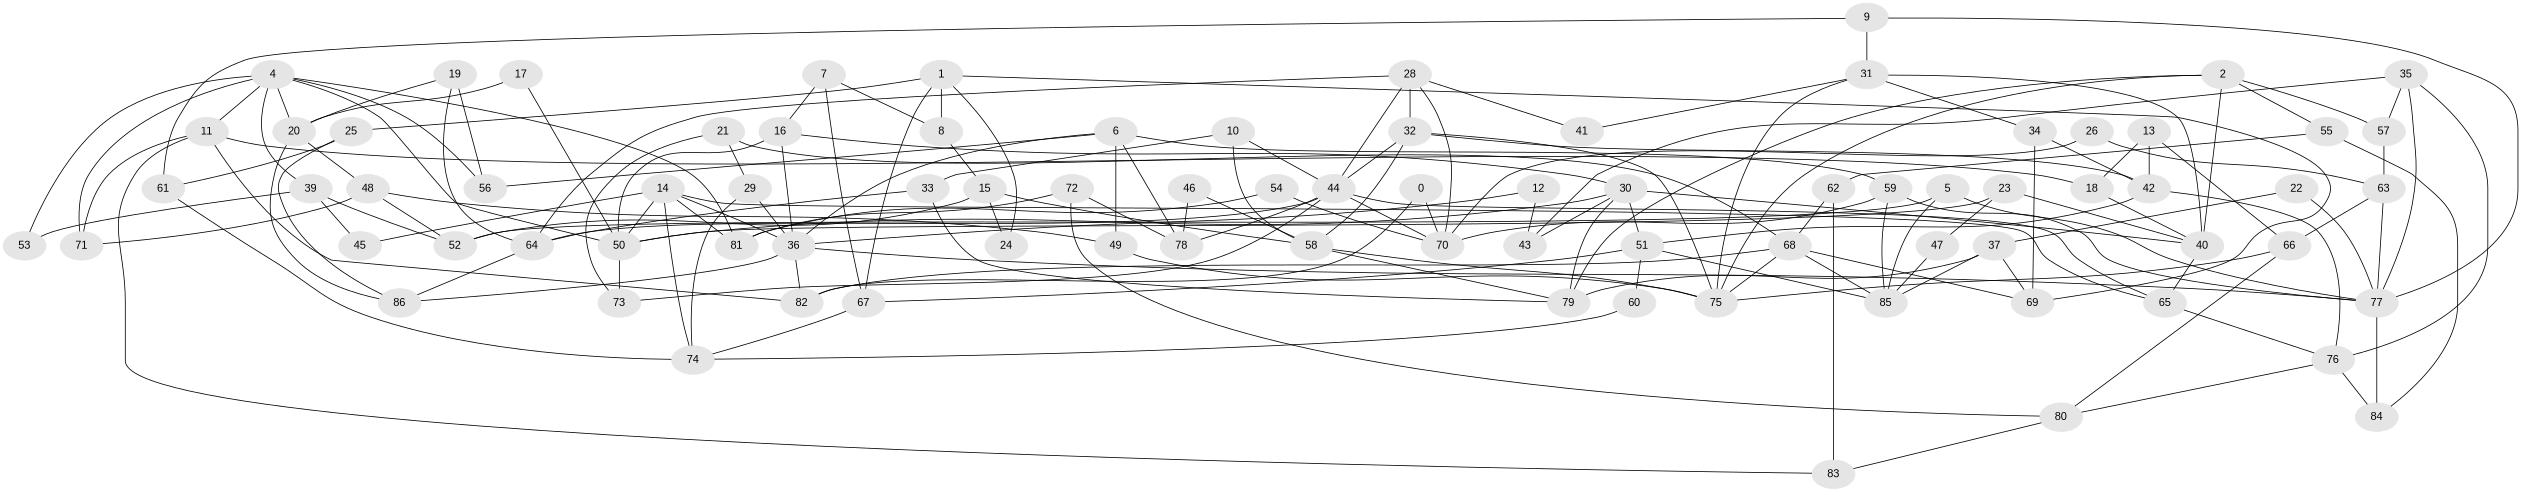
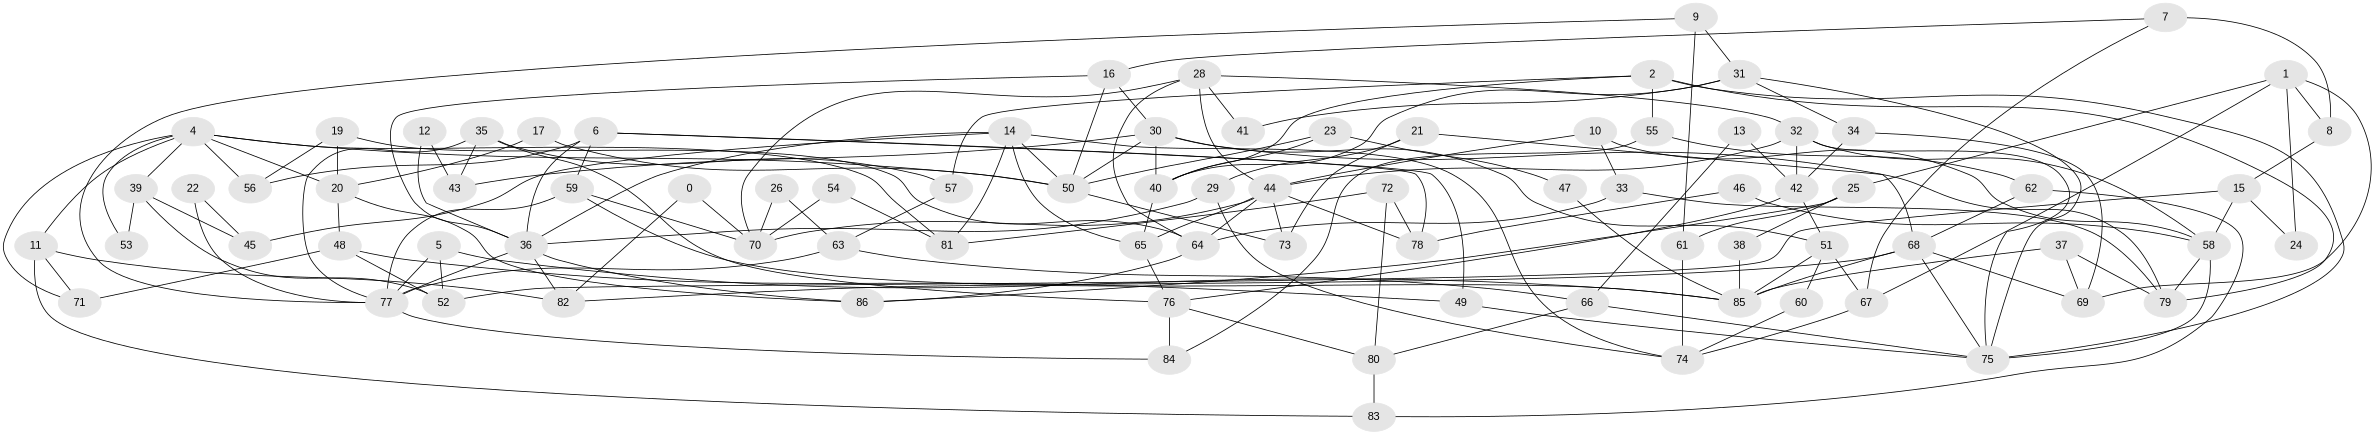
node "18": removed
edge "22" -- "37": now "22" -- "45"
node "38": added
